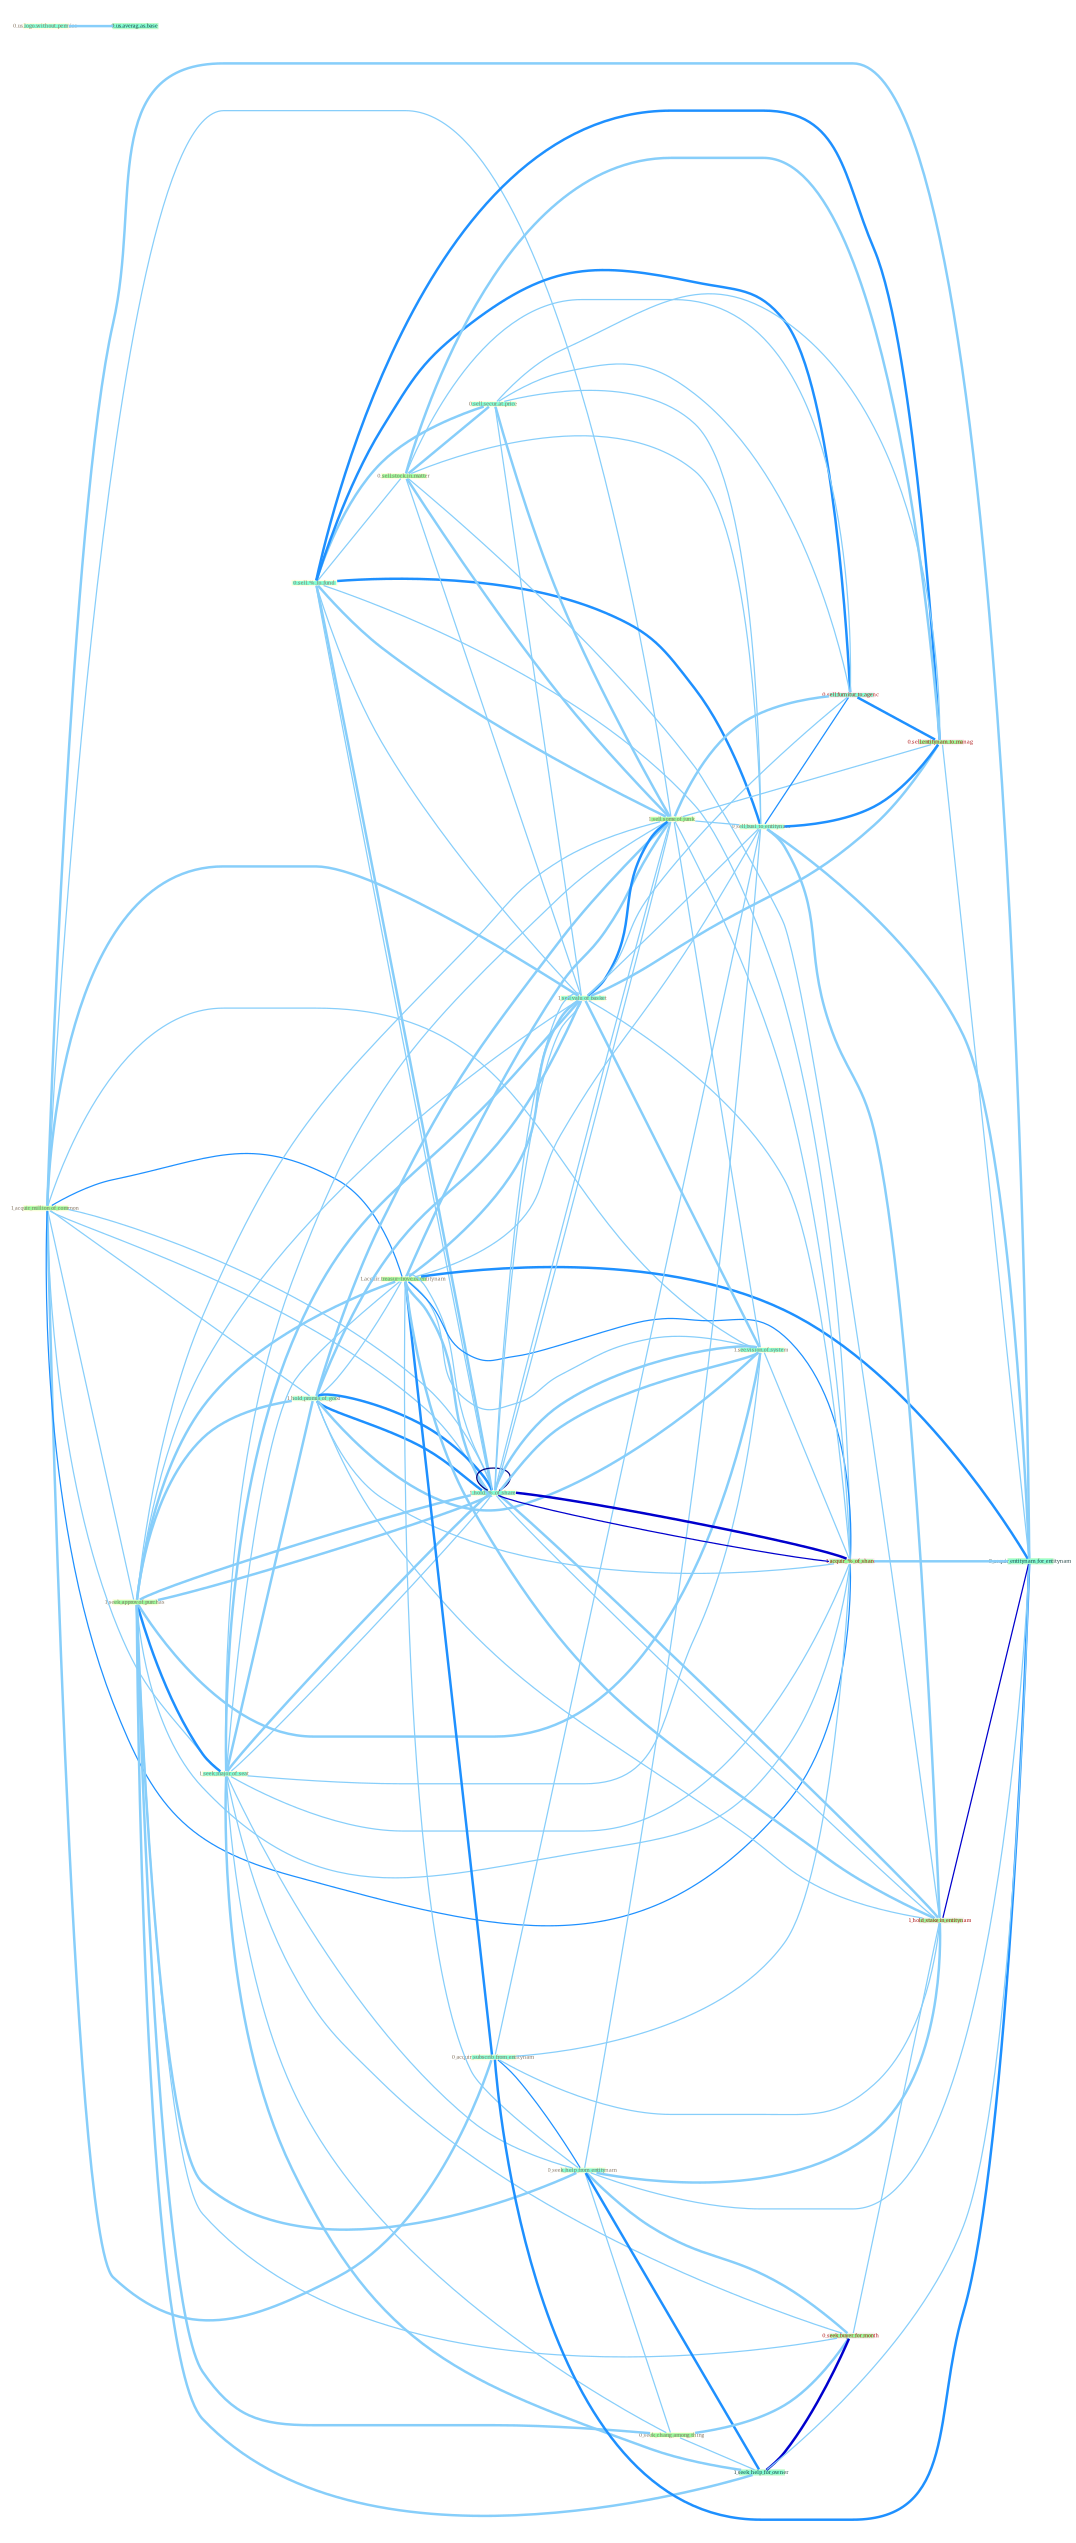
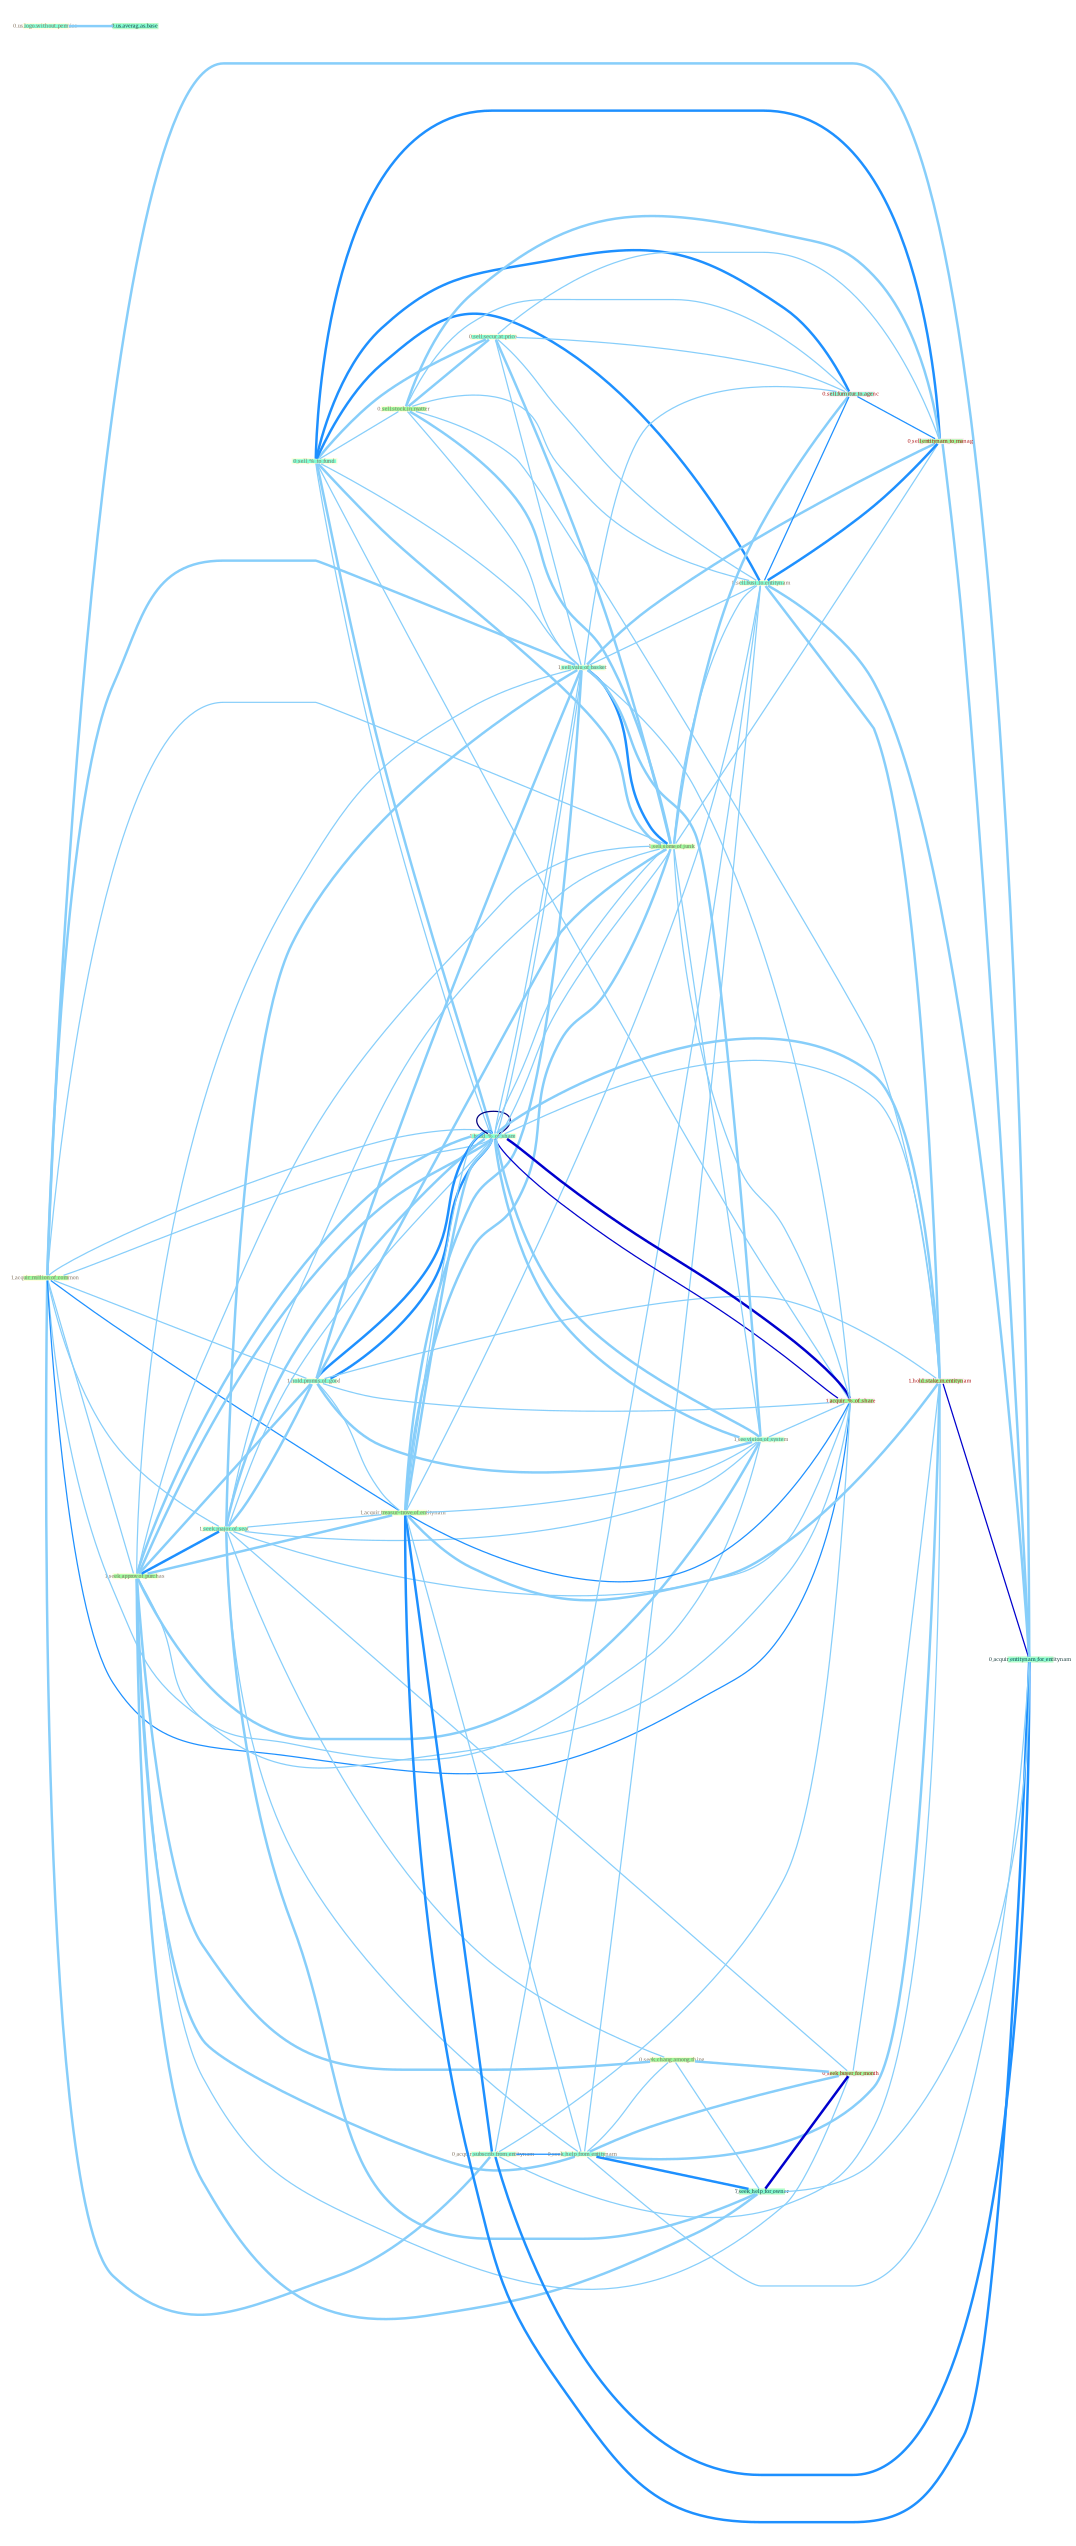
edge "0_sell_furnitur_to_agenc" -- "0_sell_entitynam_to_manag": style bold -> solid
edge "0_sell_entitynam_to_manag" -- "0_acquir_entitynam_for_entitynam": style solid -> bold
edge "1_acquir_%_of_share" -- "0_acquir_entitynam_for_entitynam": removed
node "1_seek_help_for_owner": label "1_seek_help_for_owner" -> "7_seek_help_for_owner"
